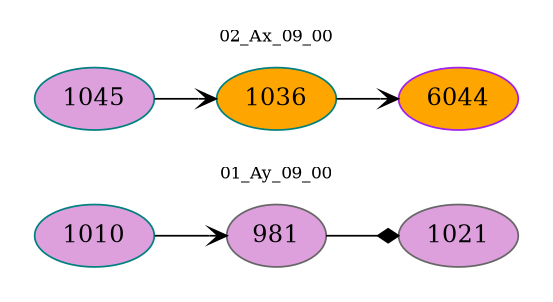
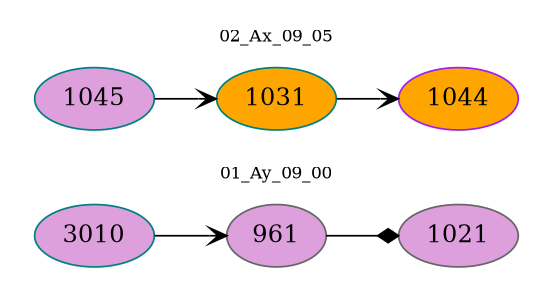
cluster "02_Ax_09_00": label "02_Ax_09_00" -> "02_Ax_09_05"
node "1036": label "1036" -> "1031"
node "6044": label "6044" -> "1044"
node "1010": label "1010" -> "3010"
node "981": label "981" -> "961"
